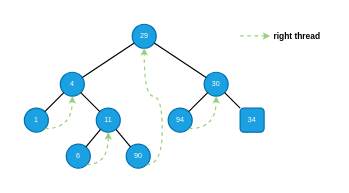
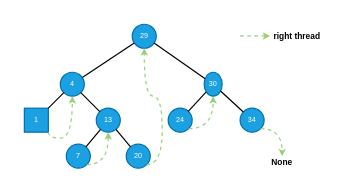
node "30": size 24x24 -> 18x24
node "1": shape ellipse -> rectangle
node "11": label "11" -> "13"
node "94": label "94" -> "24"
node "34": shape rounded rectangle -> ellipse
edge "34" -> "None": added
node "6": label "6" -> "7"
node "90": label "90" -> "20"
node "None": added
